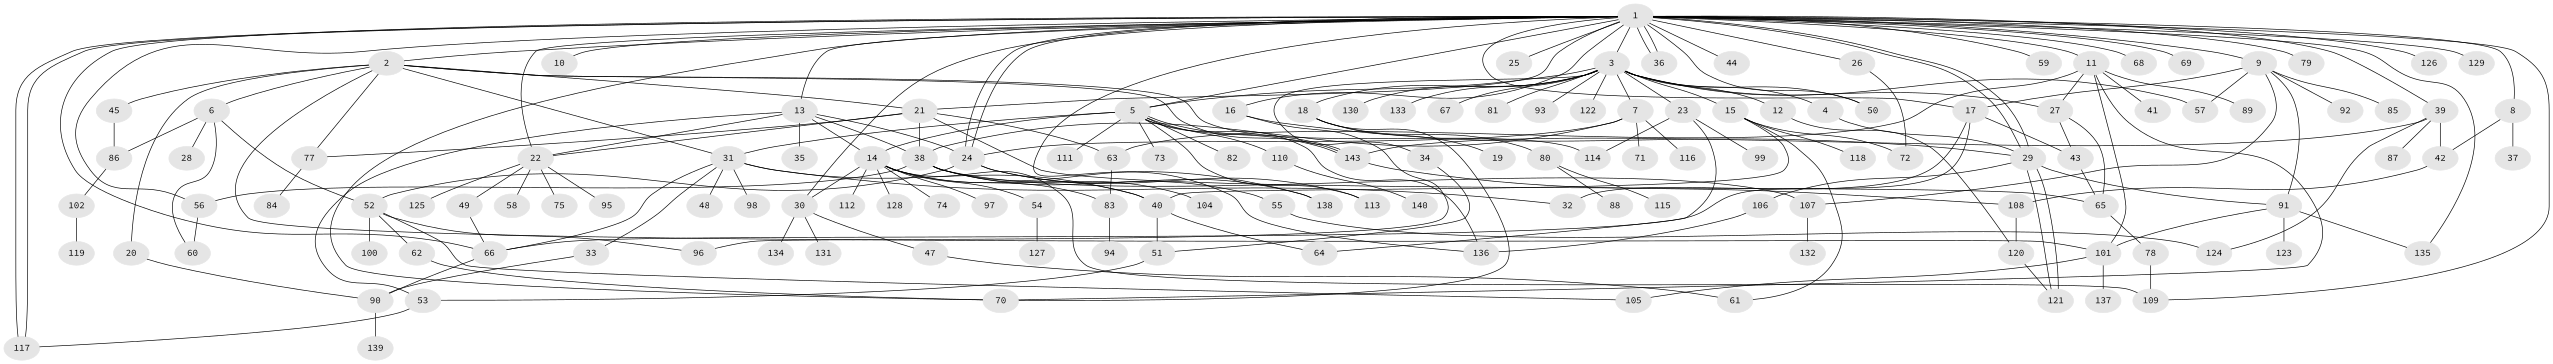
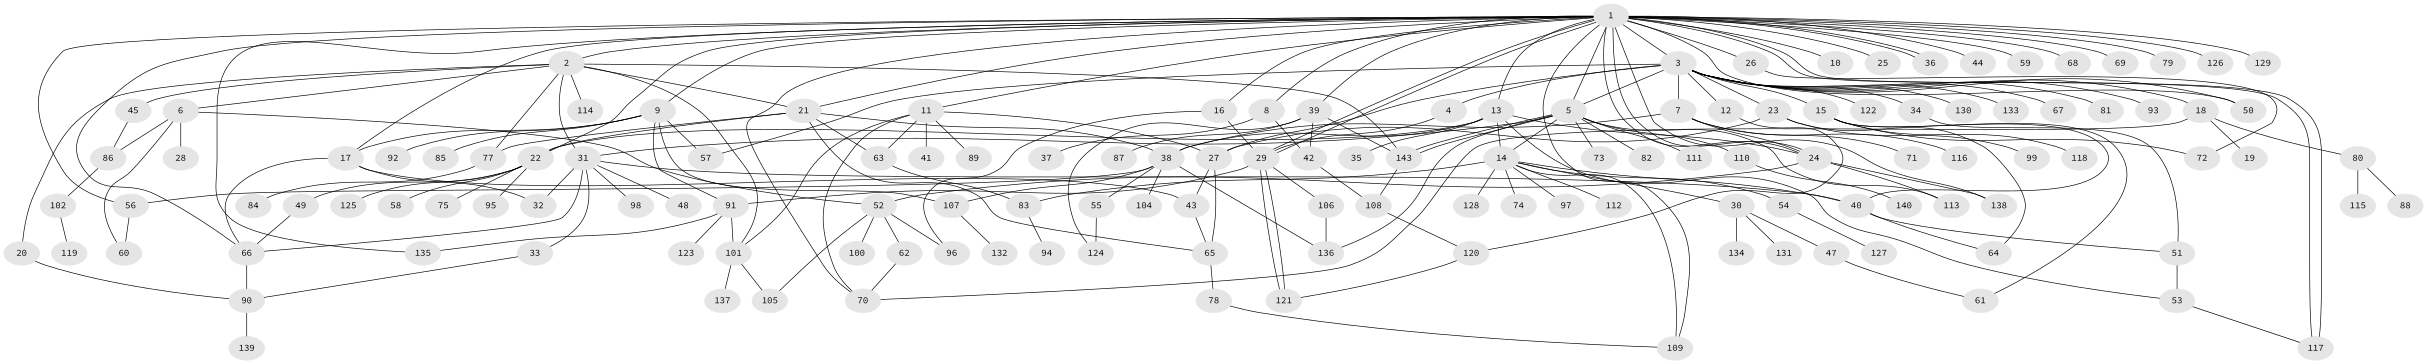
edge "1" -- "30": removed
edge "23" -- "114": now "23" -- "27"
